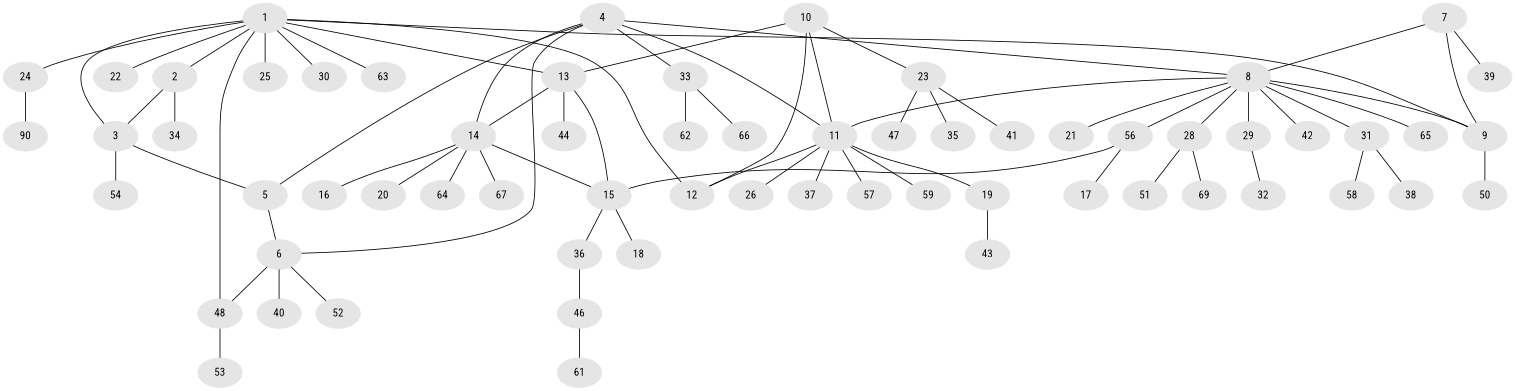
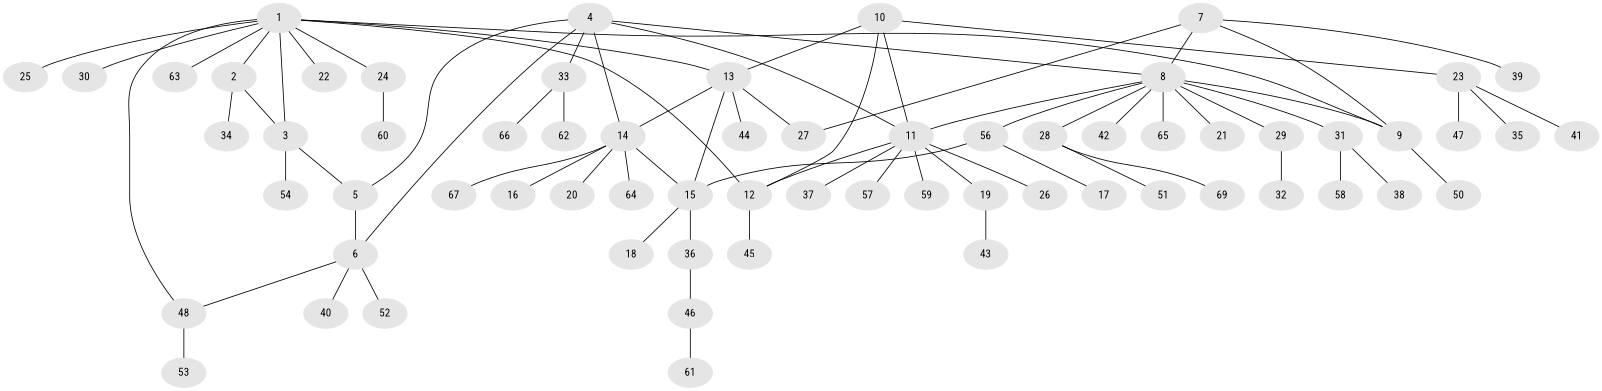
node "90": label "90" -> "60"
node "27": added
node "45": added
